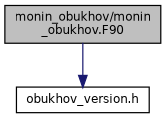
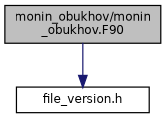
node "obukhov_version.h": label "obukhov_version.h" -> "file_version.h"
